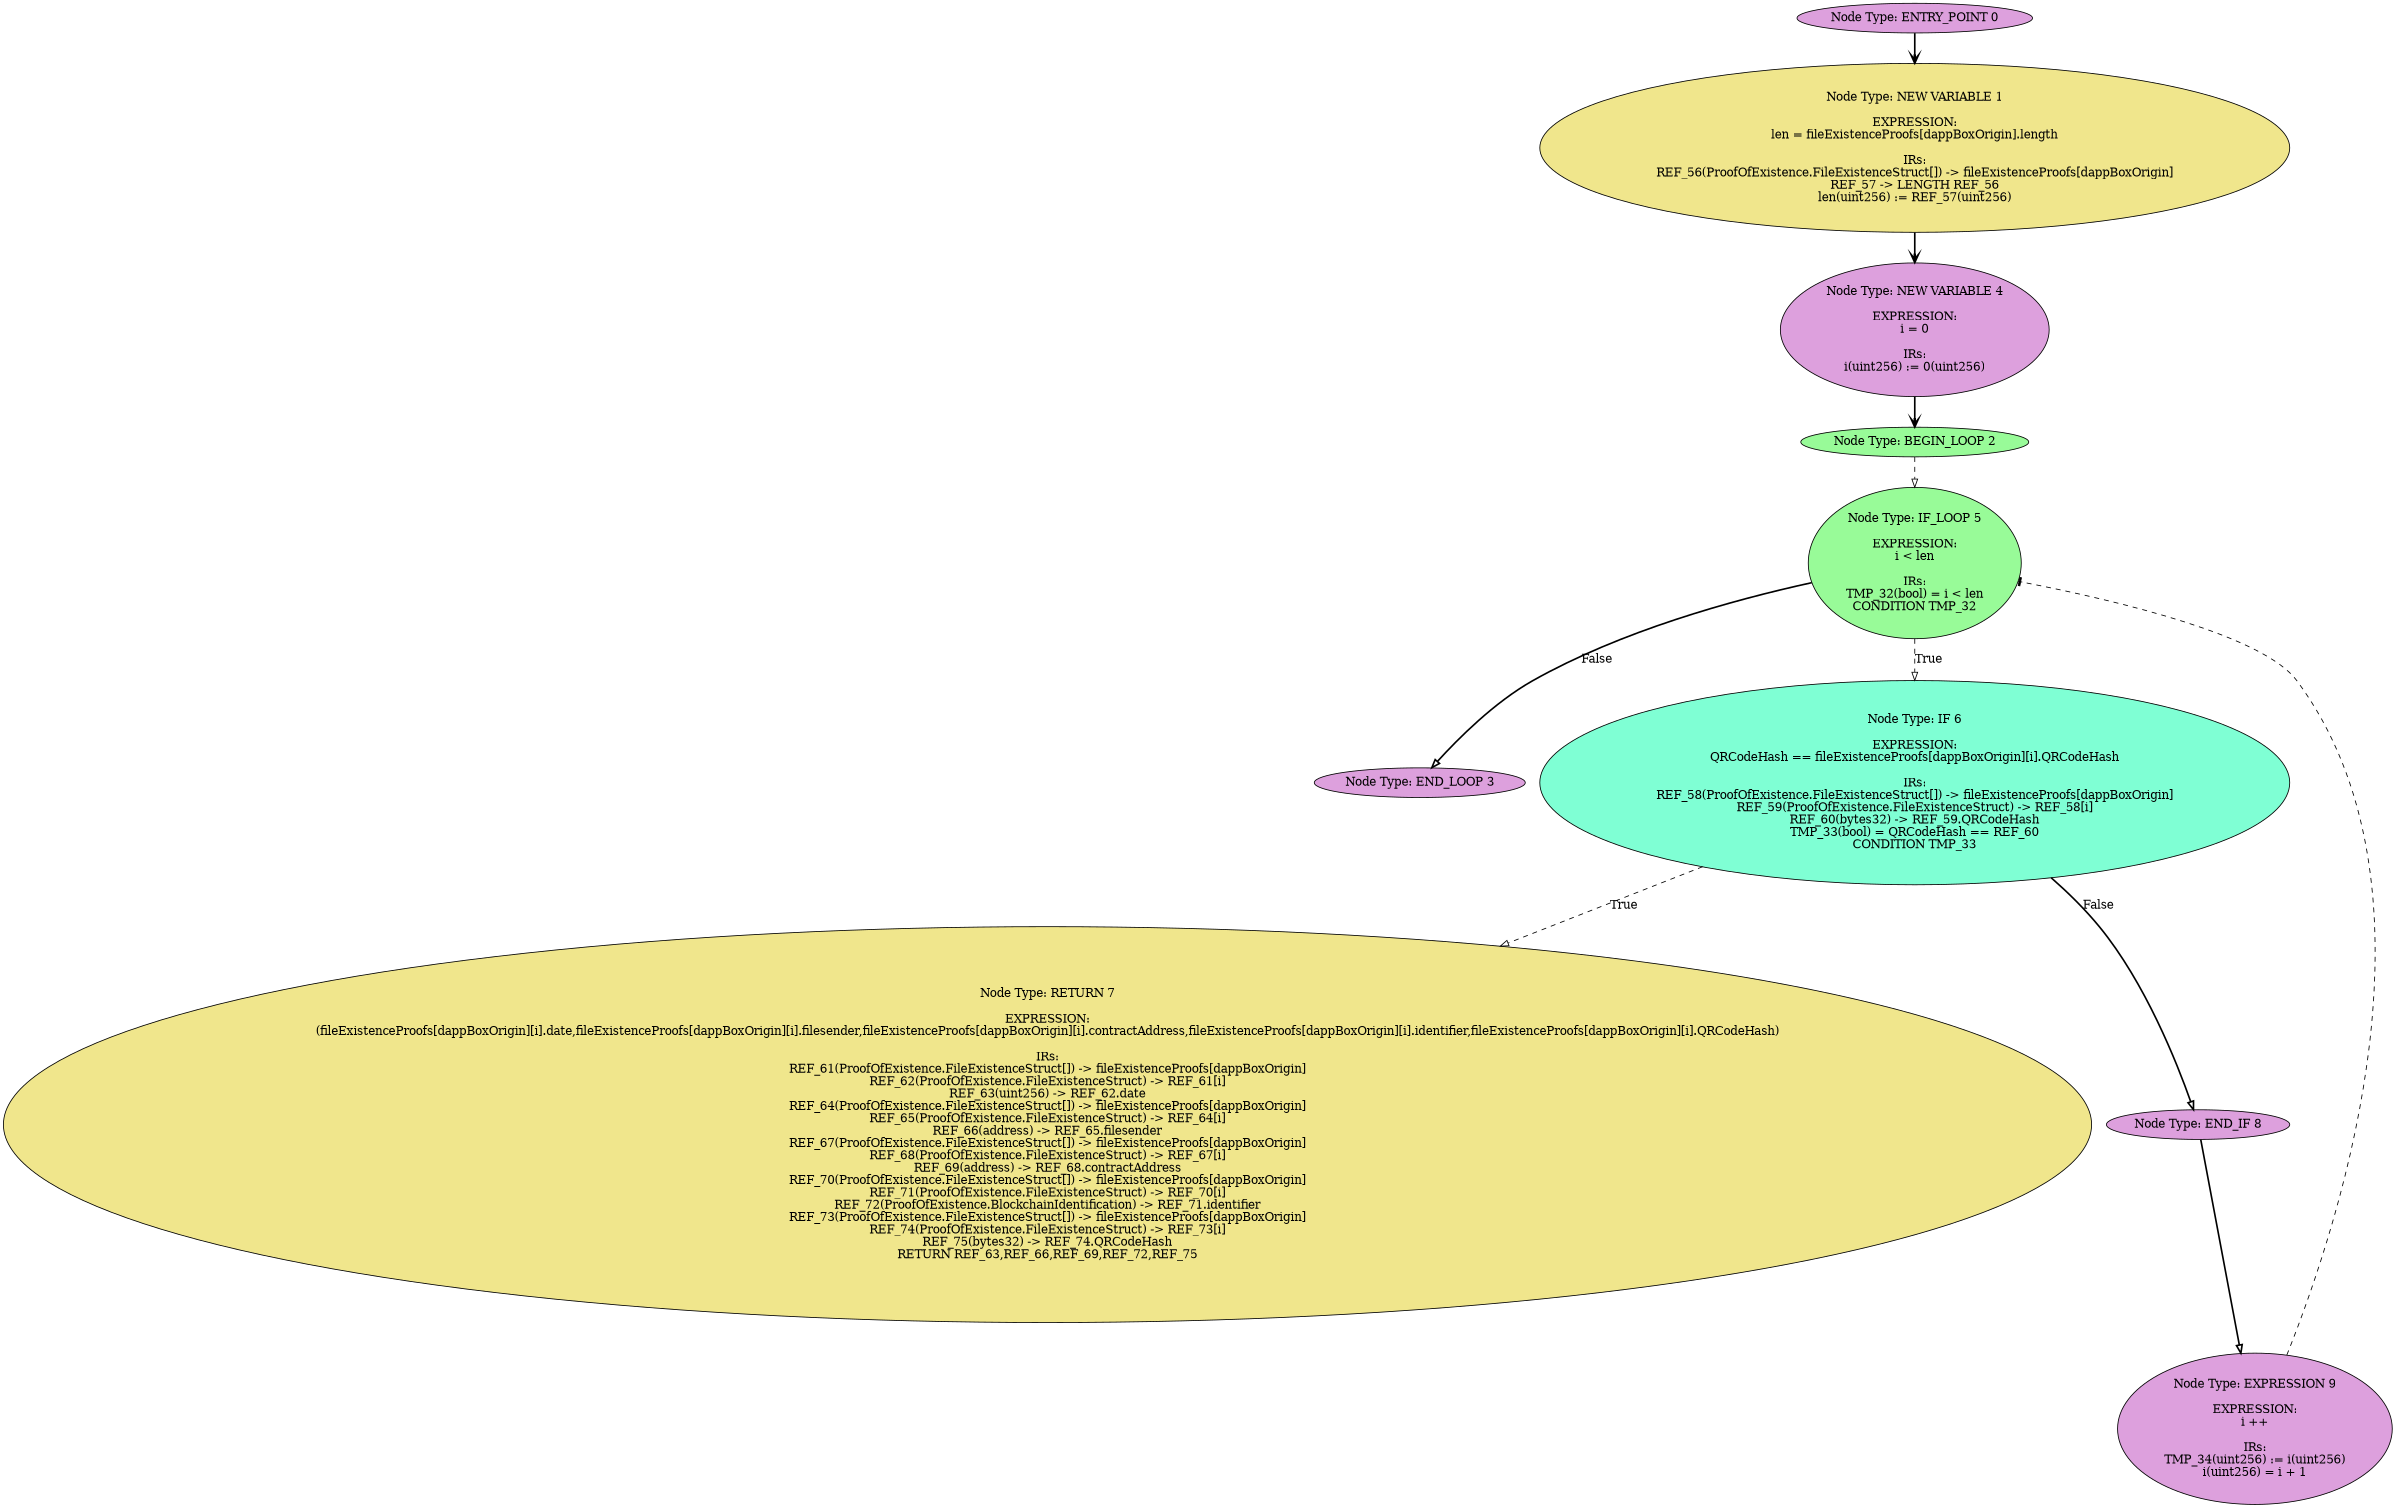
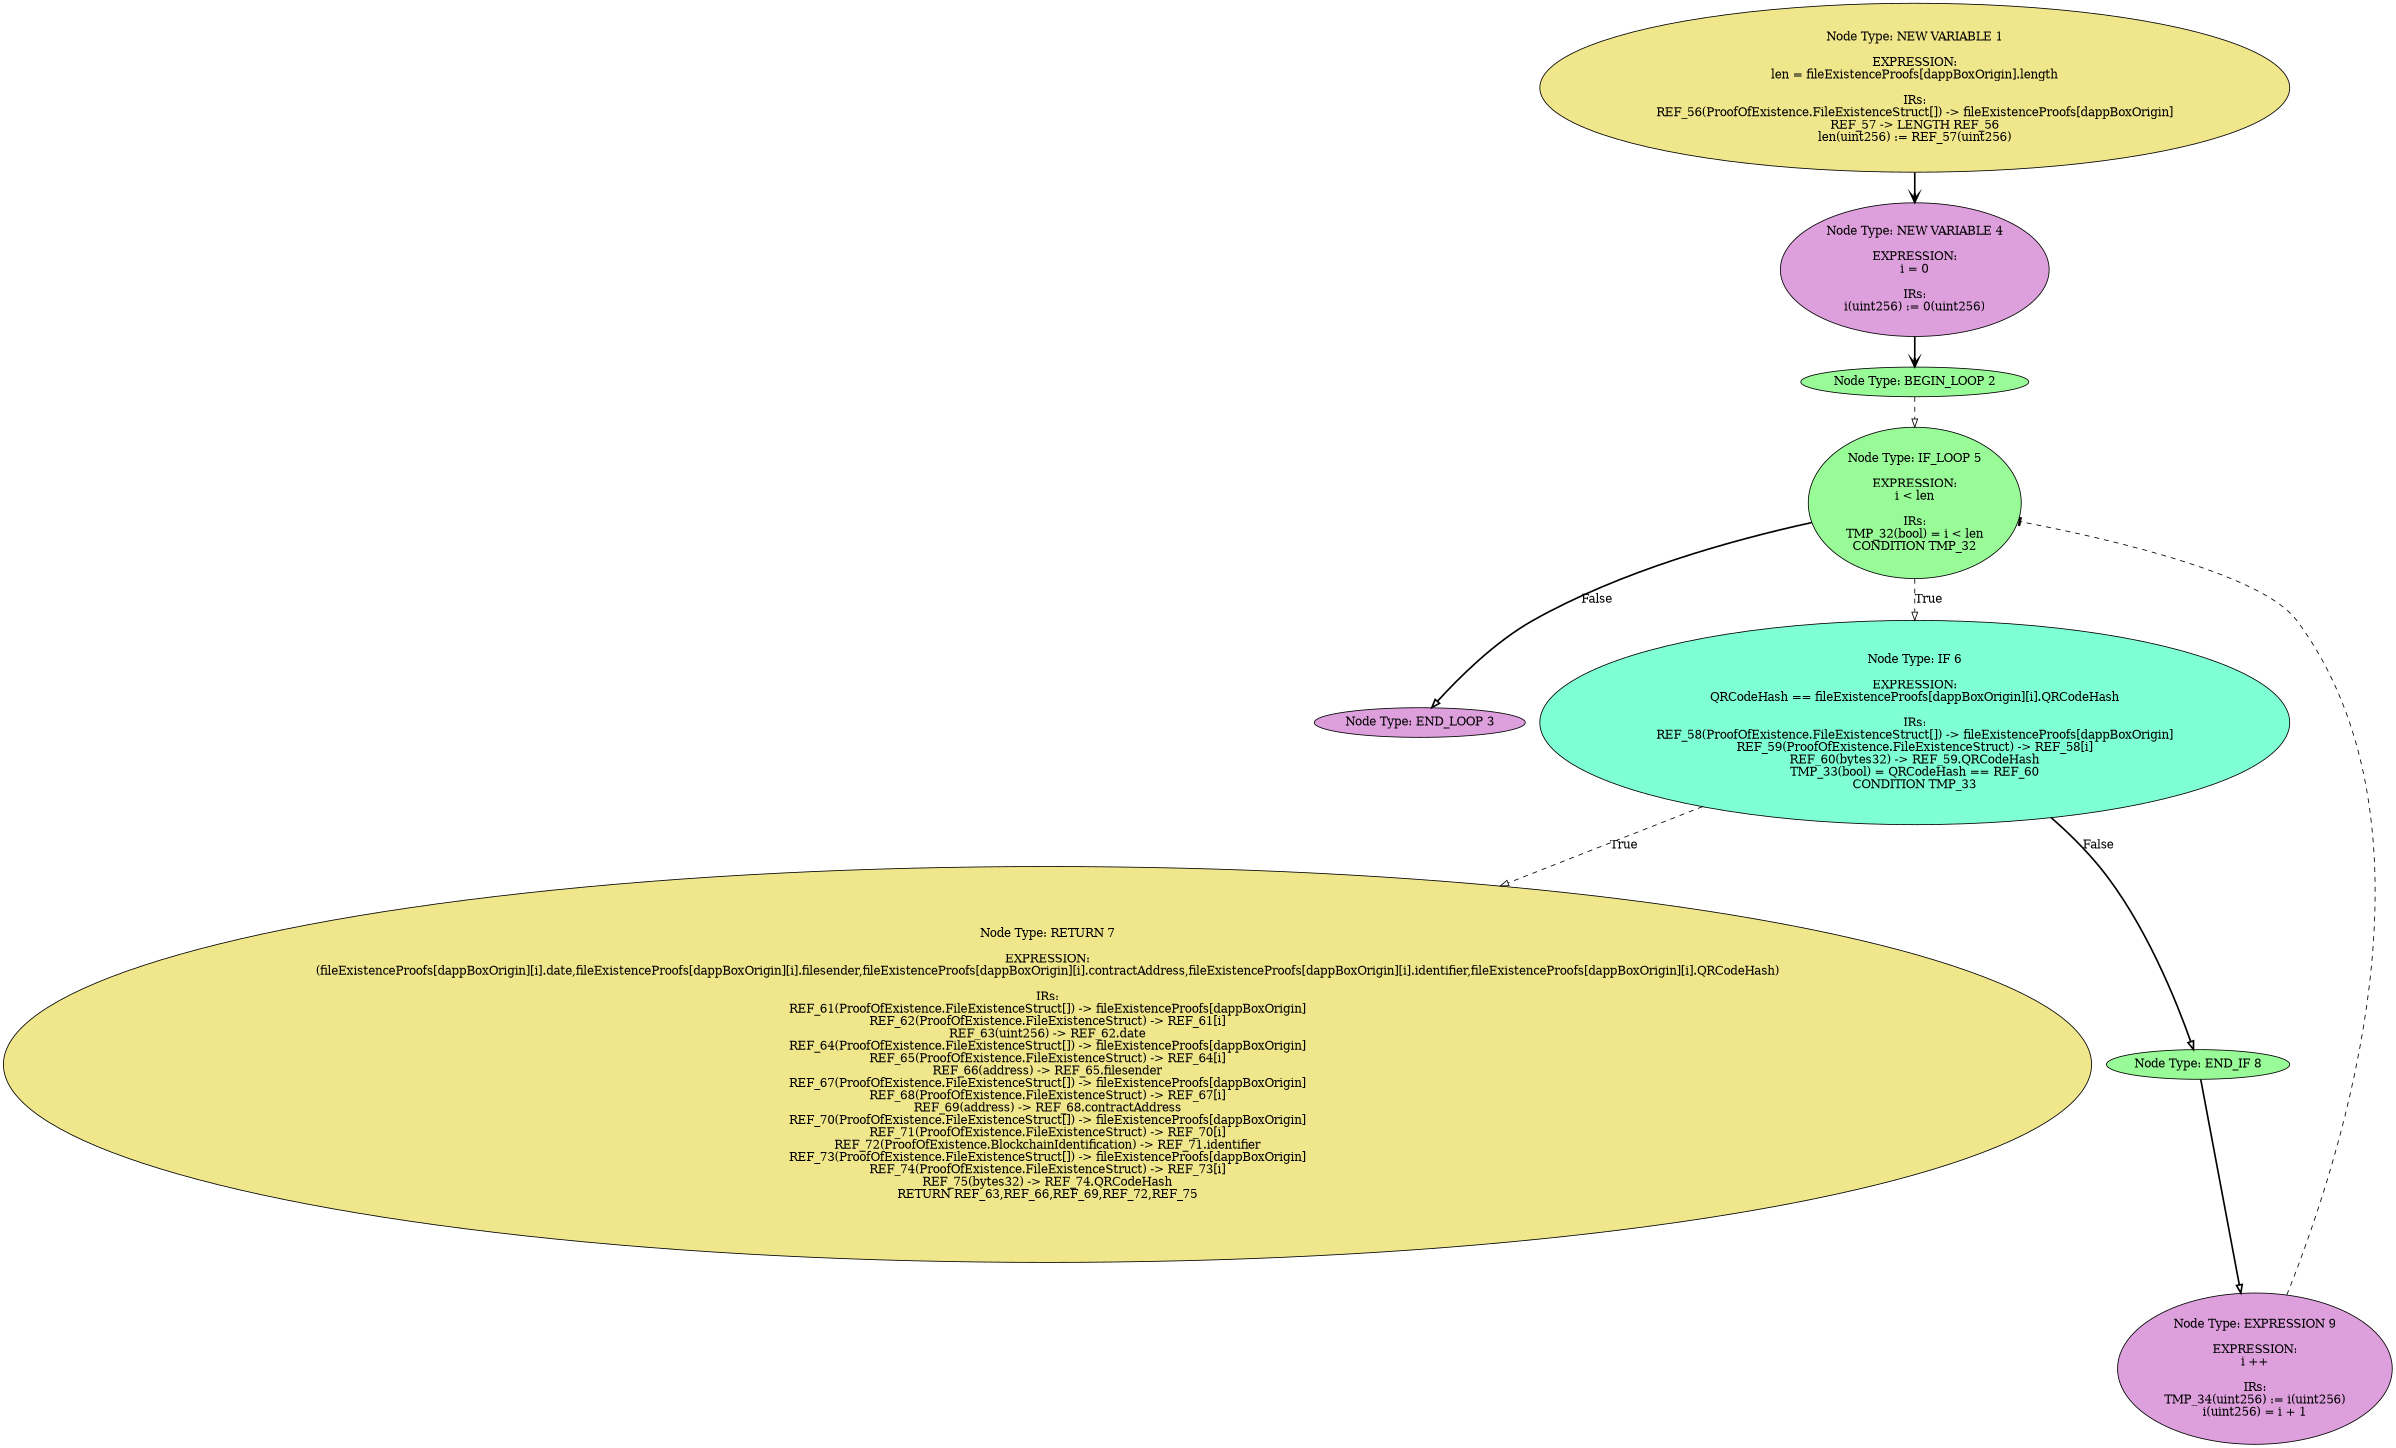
node "Node Type: ENTRY_POINT 0": removed
node "Node Type: END_IF 8": fillcolor plum -> palegreen
